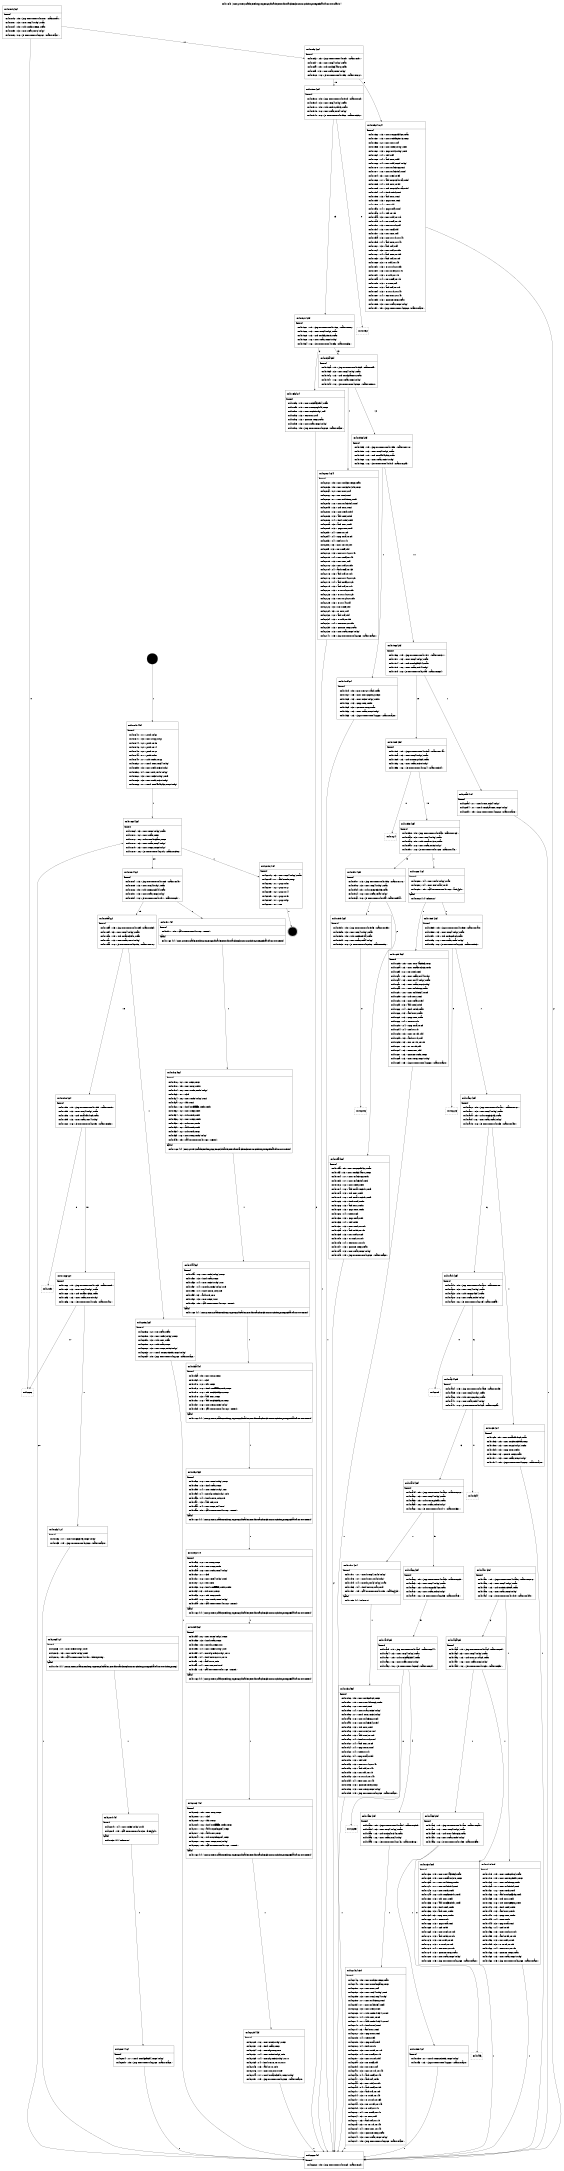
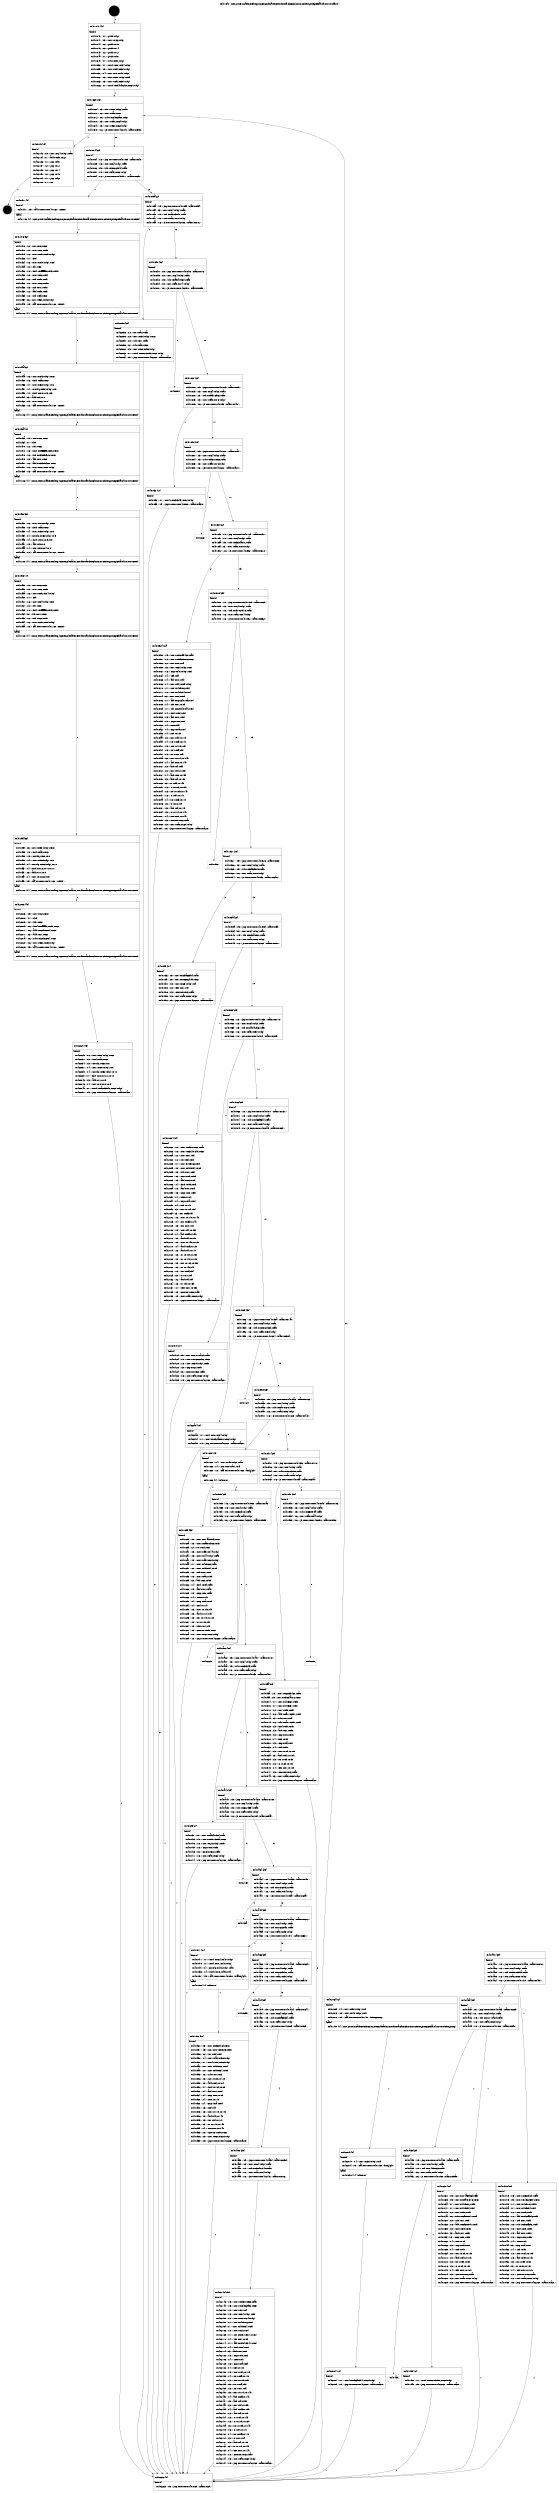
edge "0x4018c6 [22]" -> "0x402261": now "0x4018c6 [22]" -> "0x4018dc [22]"
edge "0x401a7f [25]" -> "0x402255": now "0x401a66 [25]" -> "0x402255"
